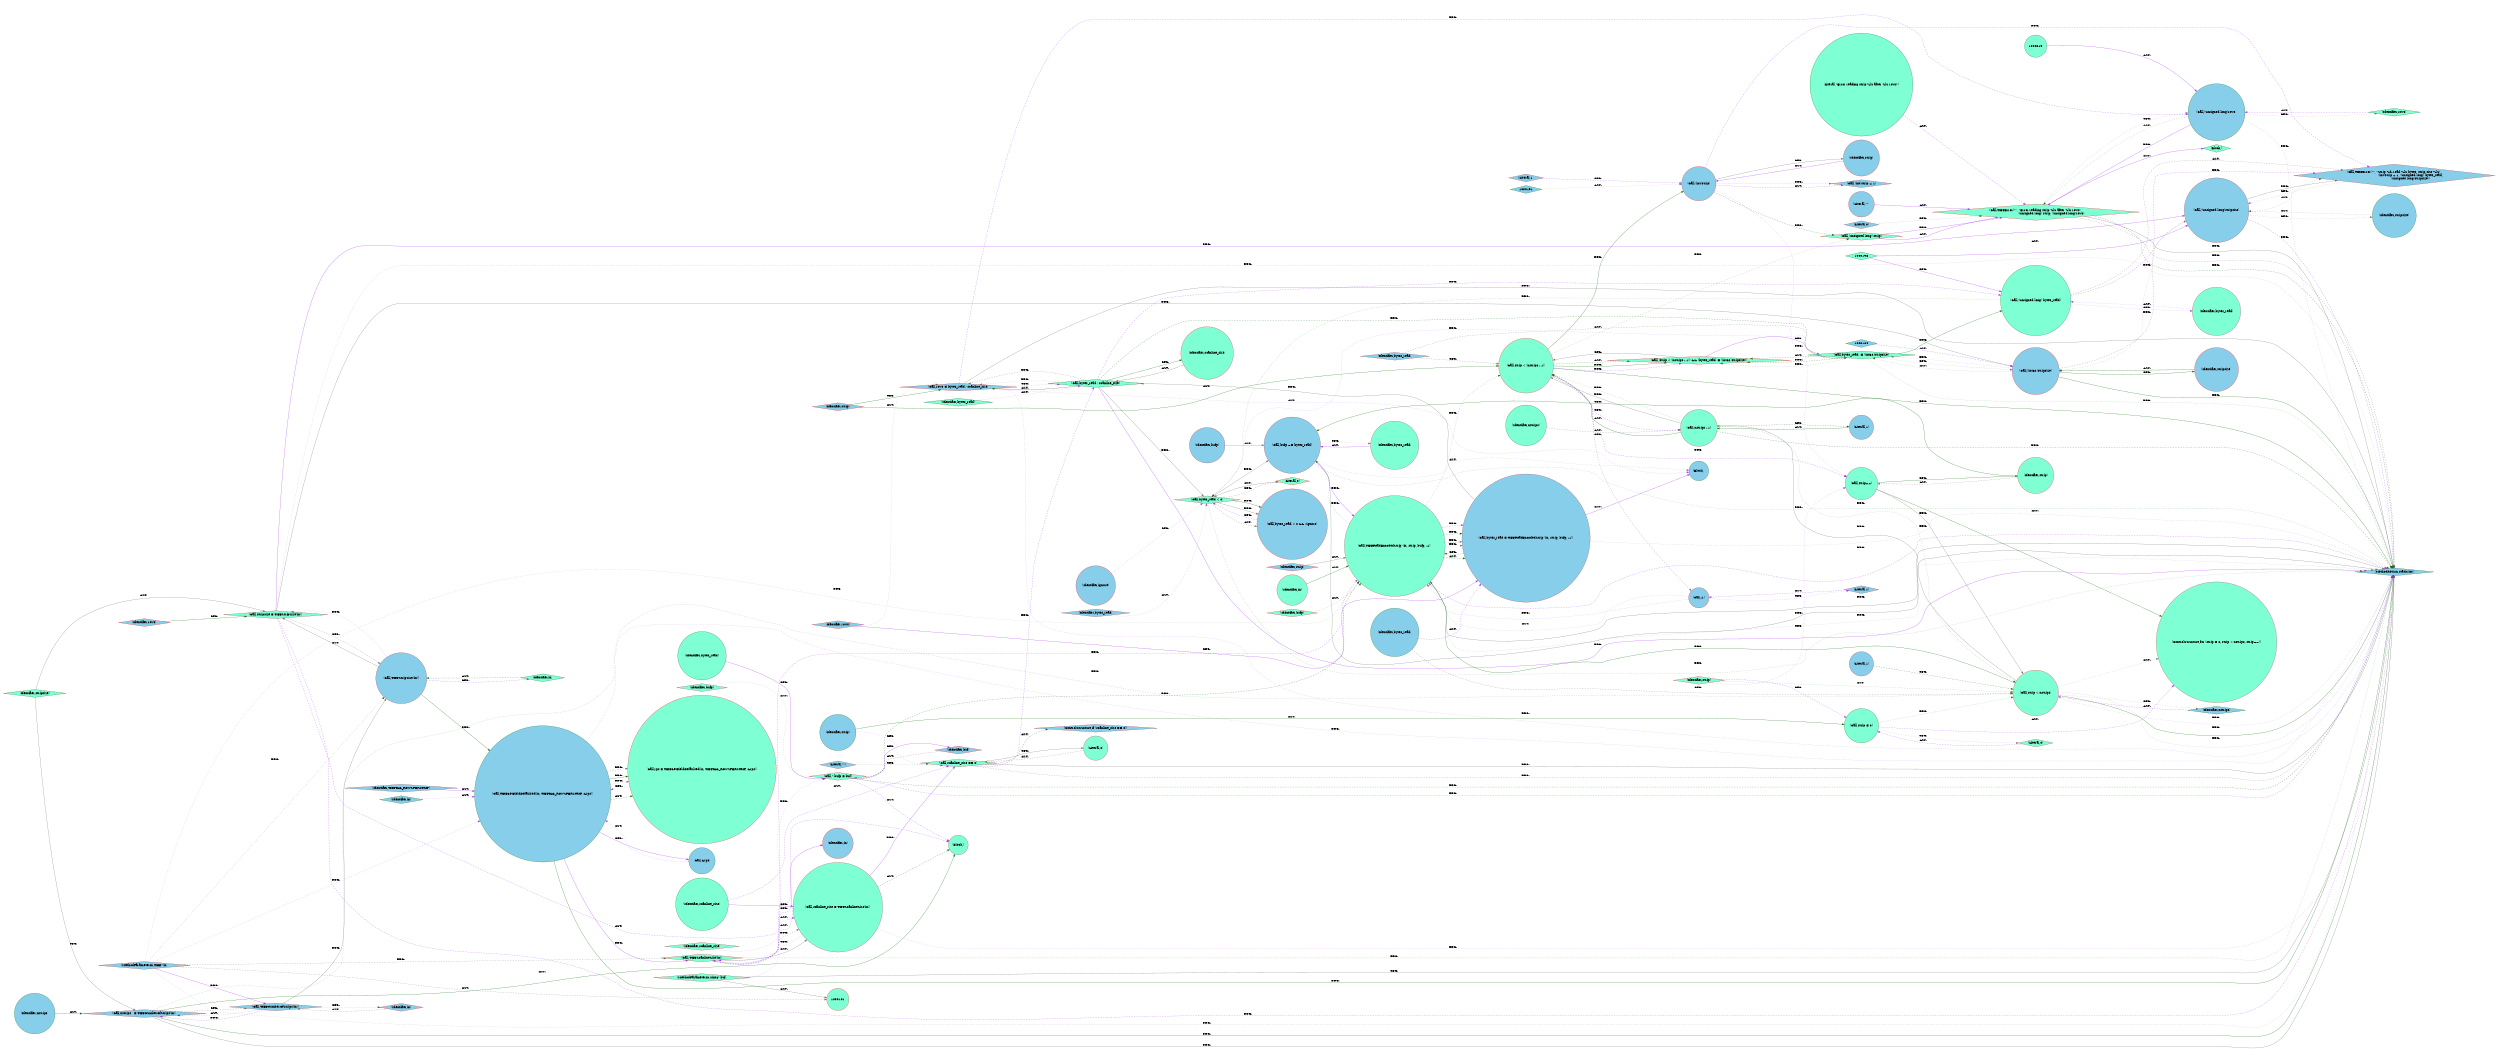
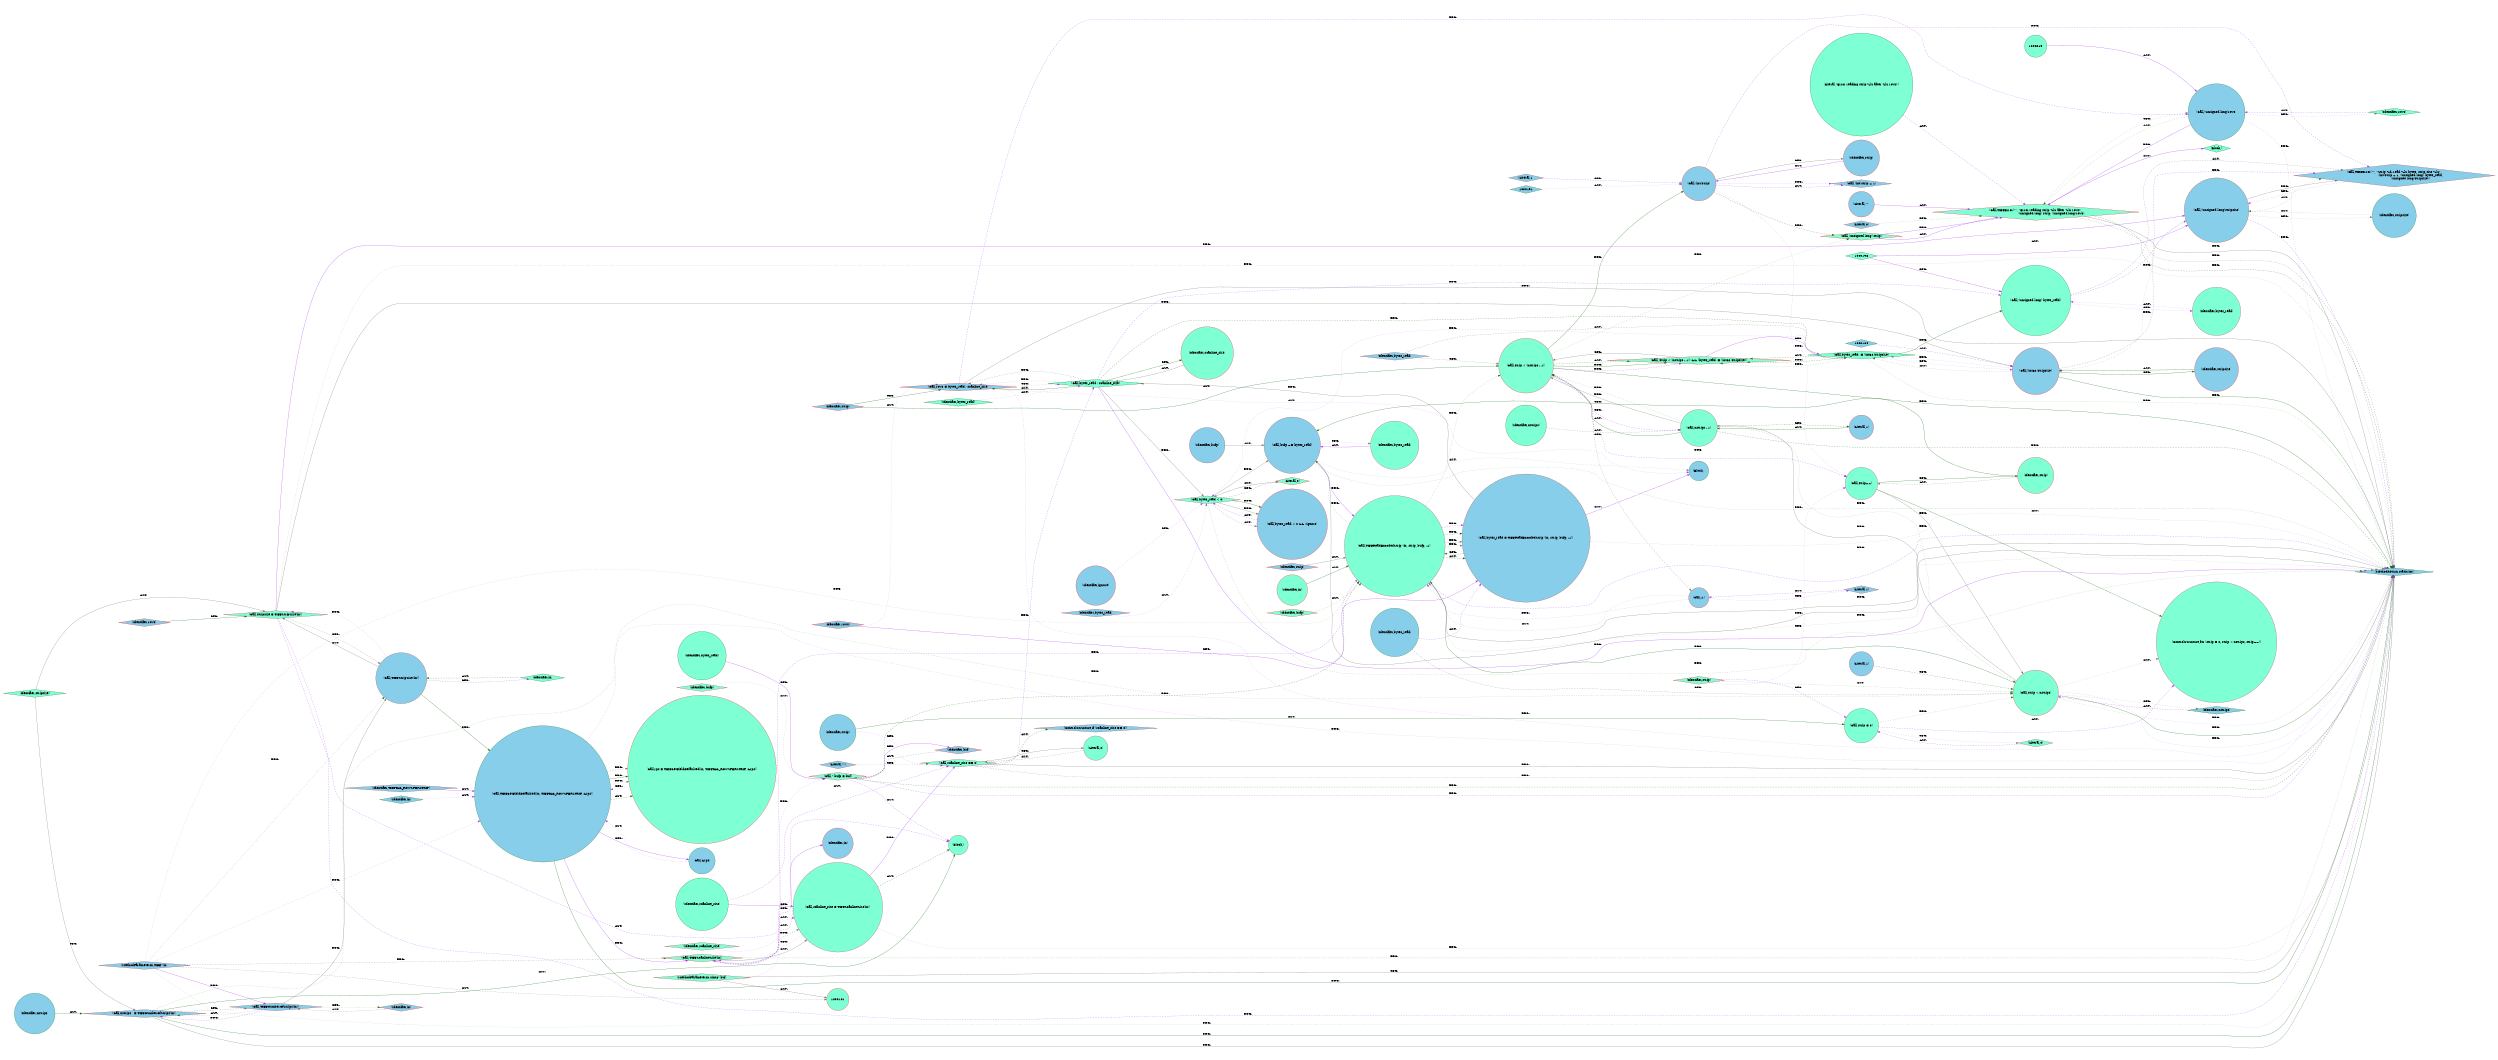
edge "(Call,(unsigned long) bytes_read)" -> "(Call,bytes_read < 0)": removed, label "DDG:"
edge "(Call,bytes_read < 0 && !ignore)" -> "(Call,bytes_read < 0)": label "CFG: " -> "AST: "
